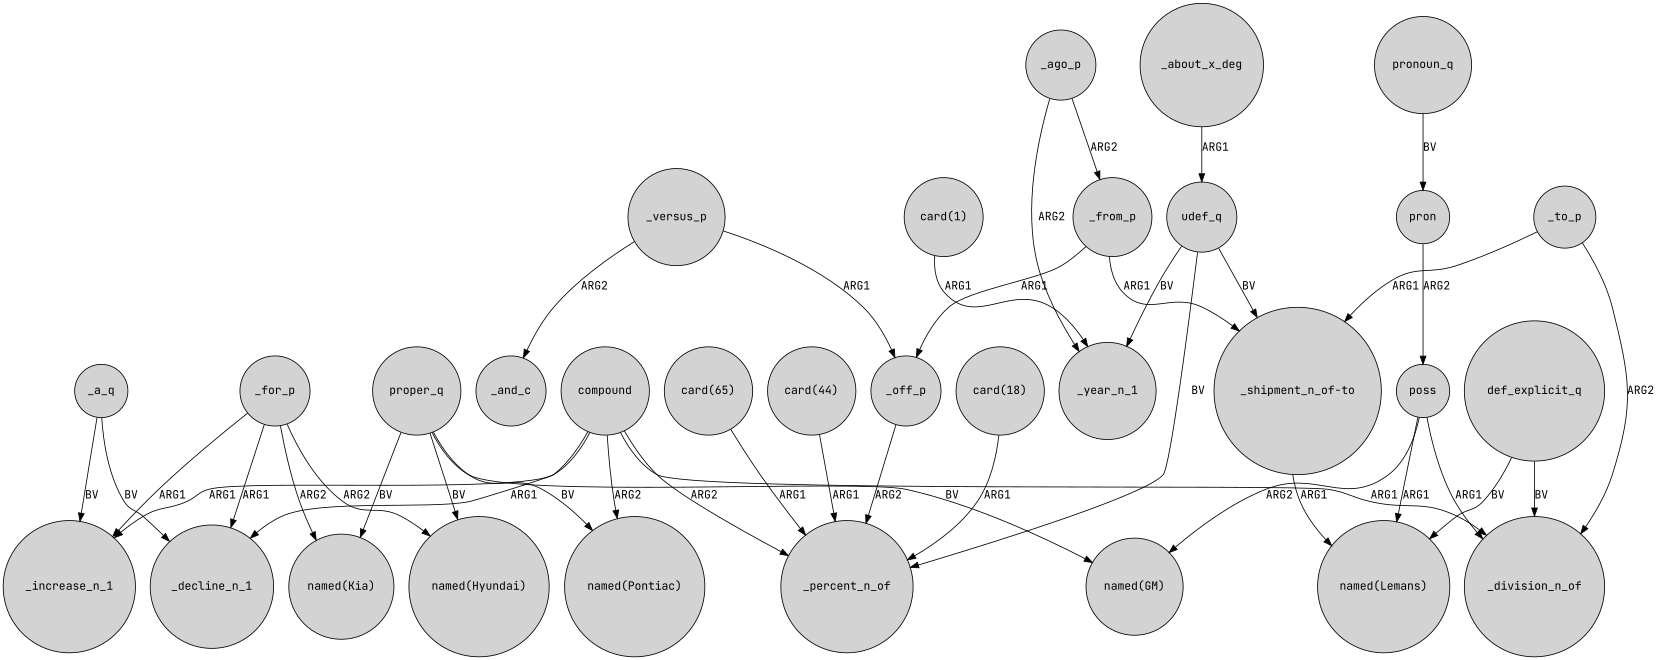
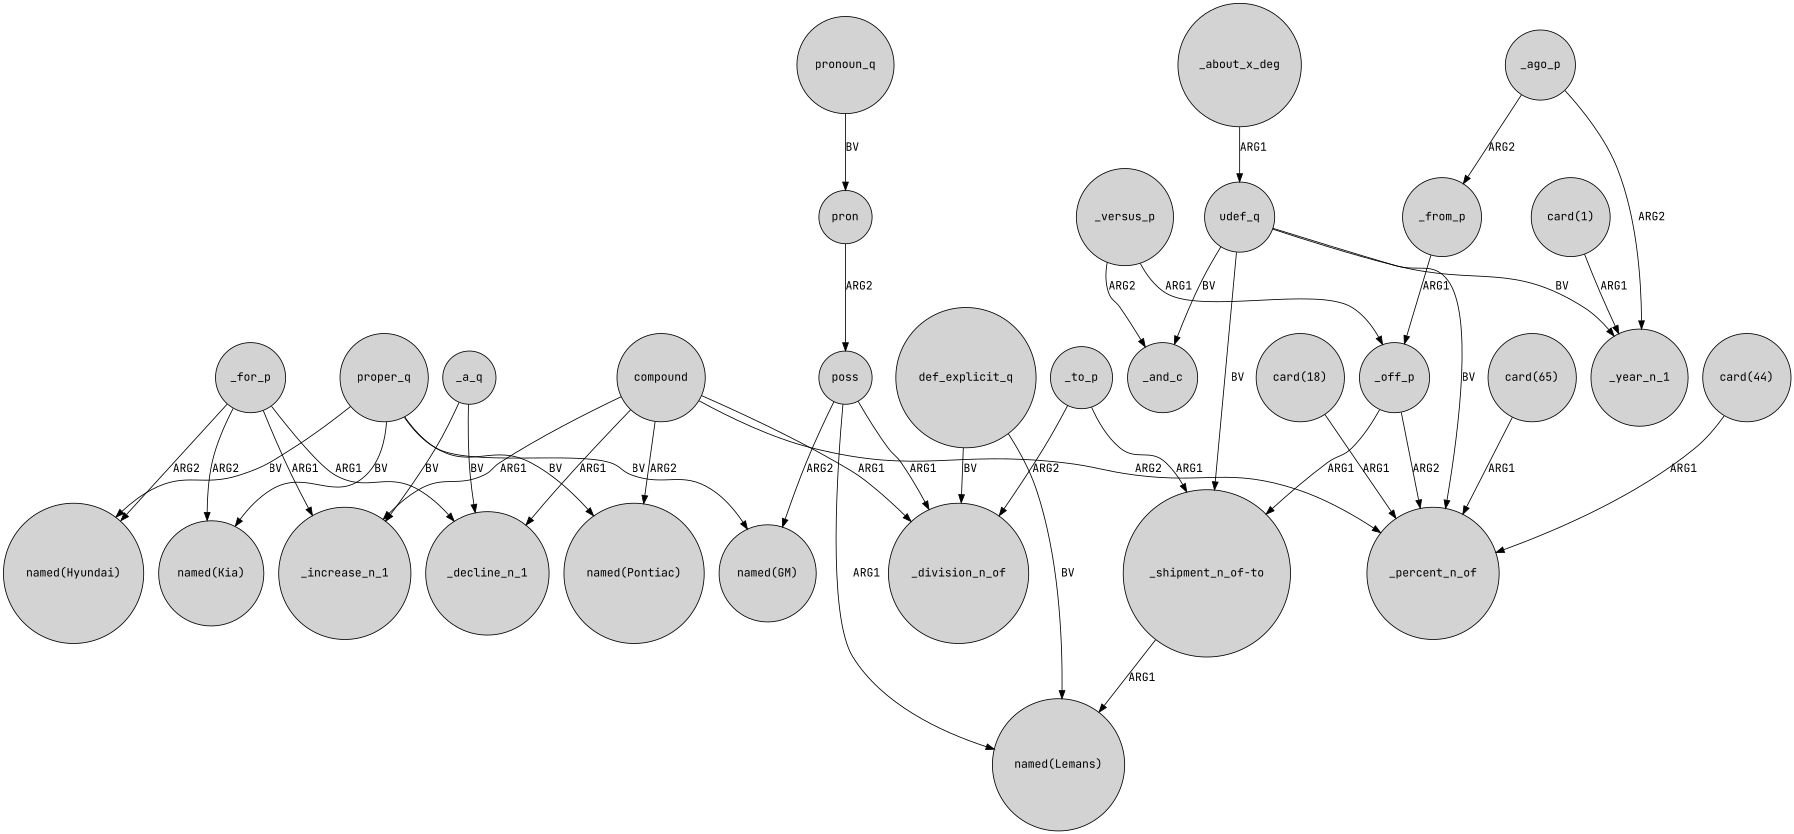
edge "udef_q" -> "_and_c": added, label "BV"
edge "_from_p" -> "_shipment_n_of-to": now "_off_p" -> "_shipment_n_of-to"
